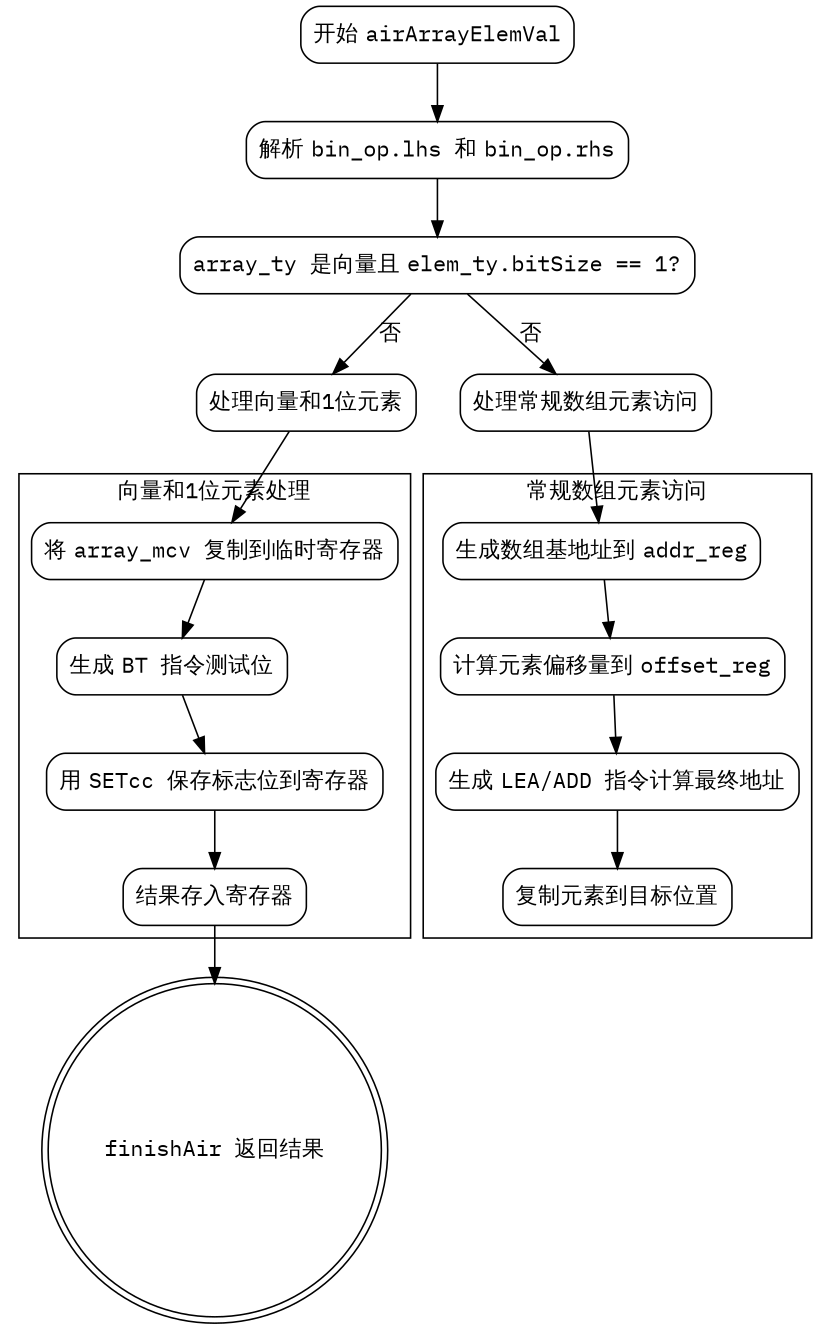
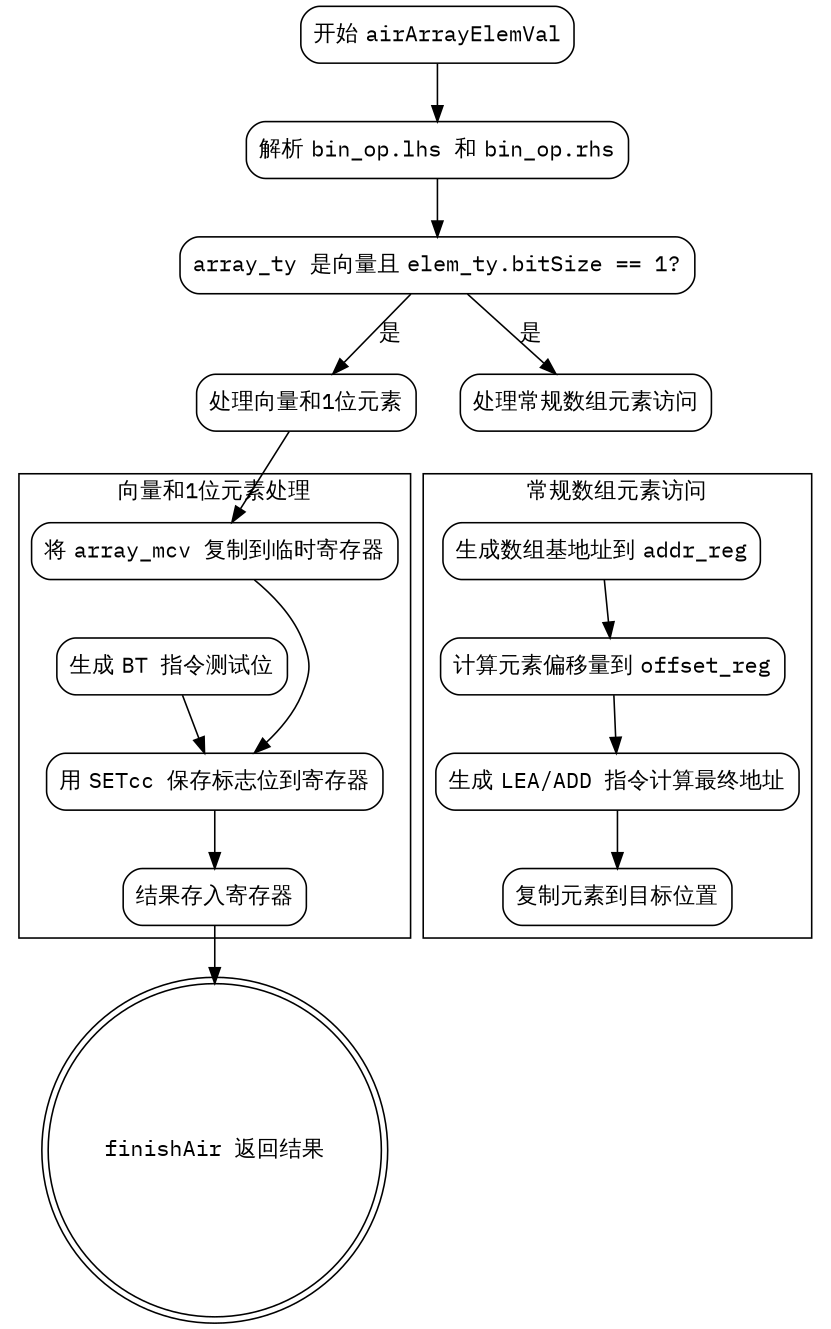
edge "array_ty 是向量且 elem_ty.bitSize == 1?" -> "处理向量和1位元素": label "否" -> "是"
edge "array_ty 是向量且 elem_ty.bitSize == 1?" -> "处理常规数组元素访问": label "否" -> "是"
edge "处理常规数组元素访问" -> "生成数组基地址到 addr_reg": removed
edge "将 array_mcv 复制到临时寄存器" -> "生成 BT 指令测试位": now "将 array_mcv 复制到临时寄存器" -> "用 SETcc 保存标志位到寄存器"
